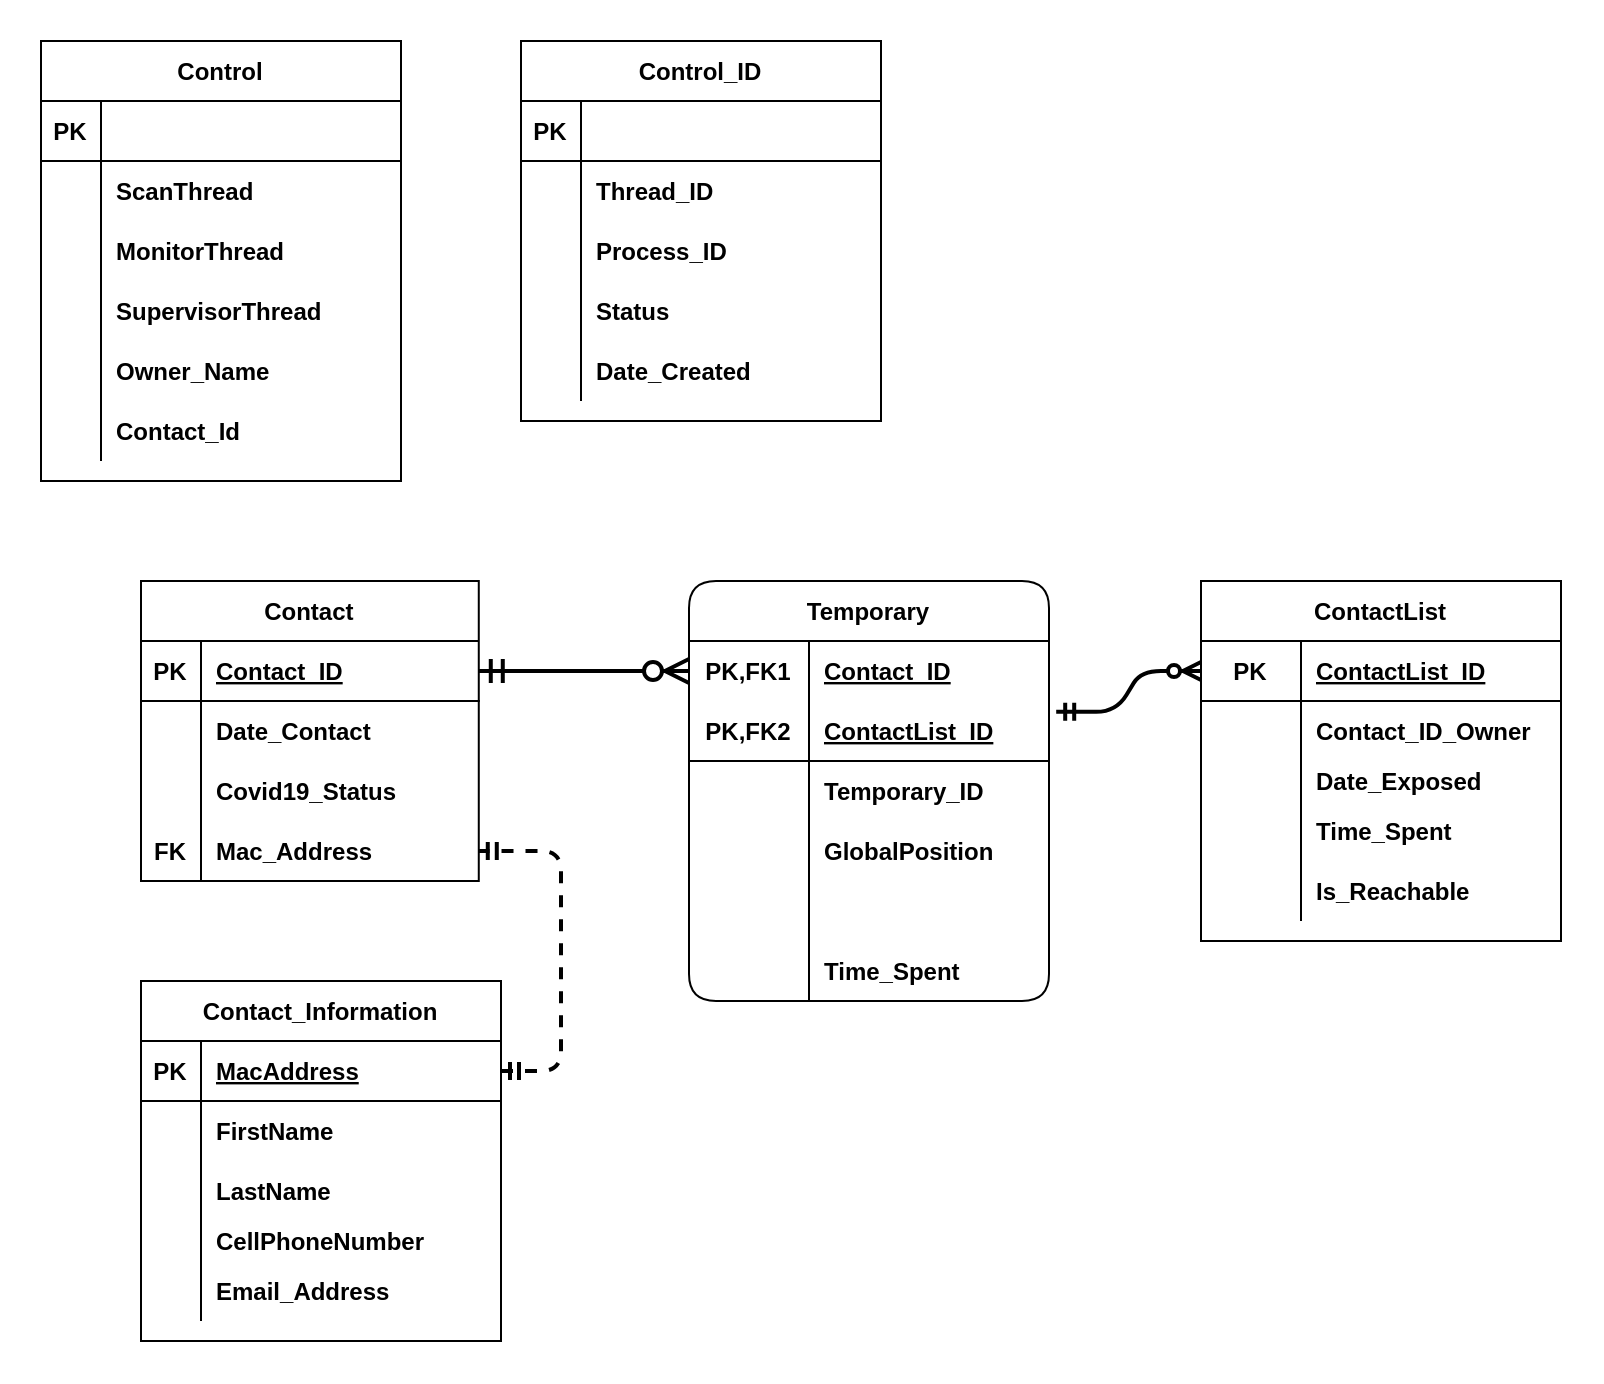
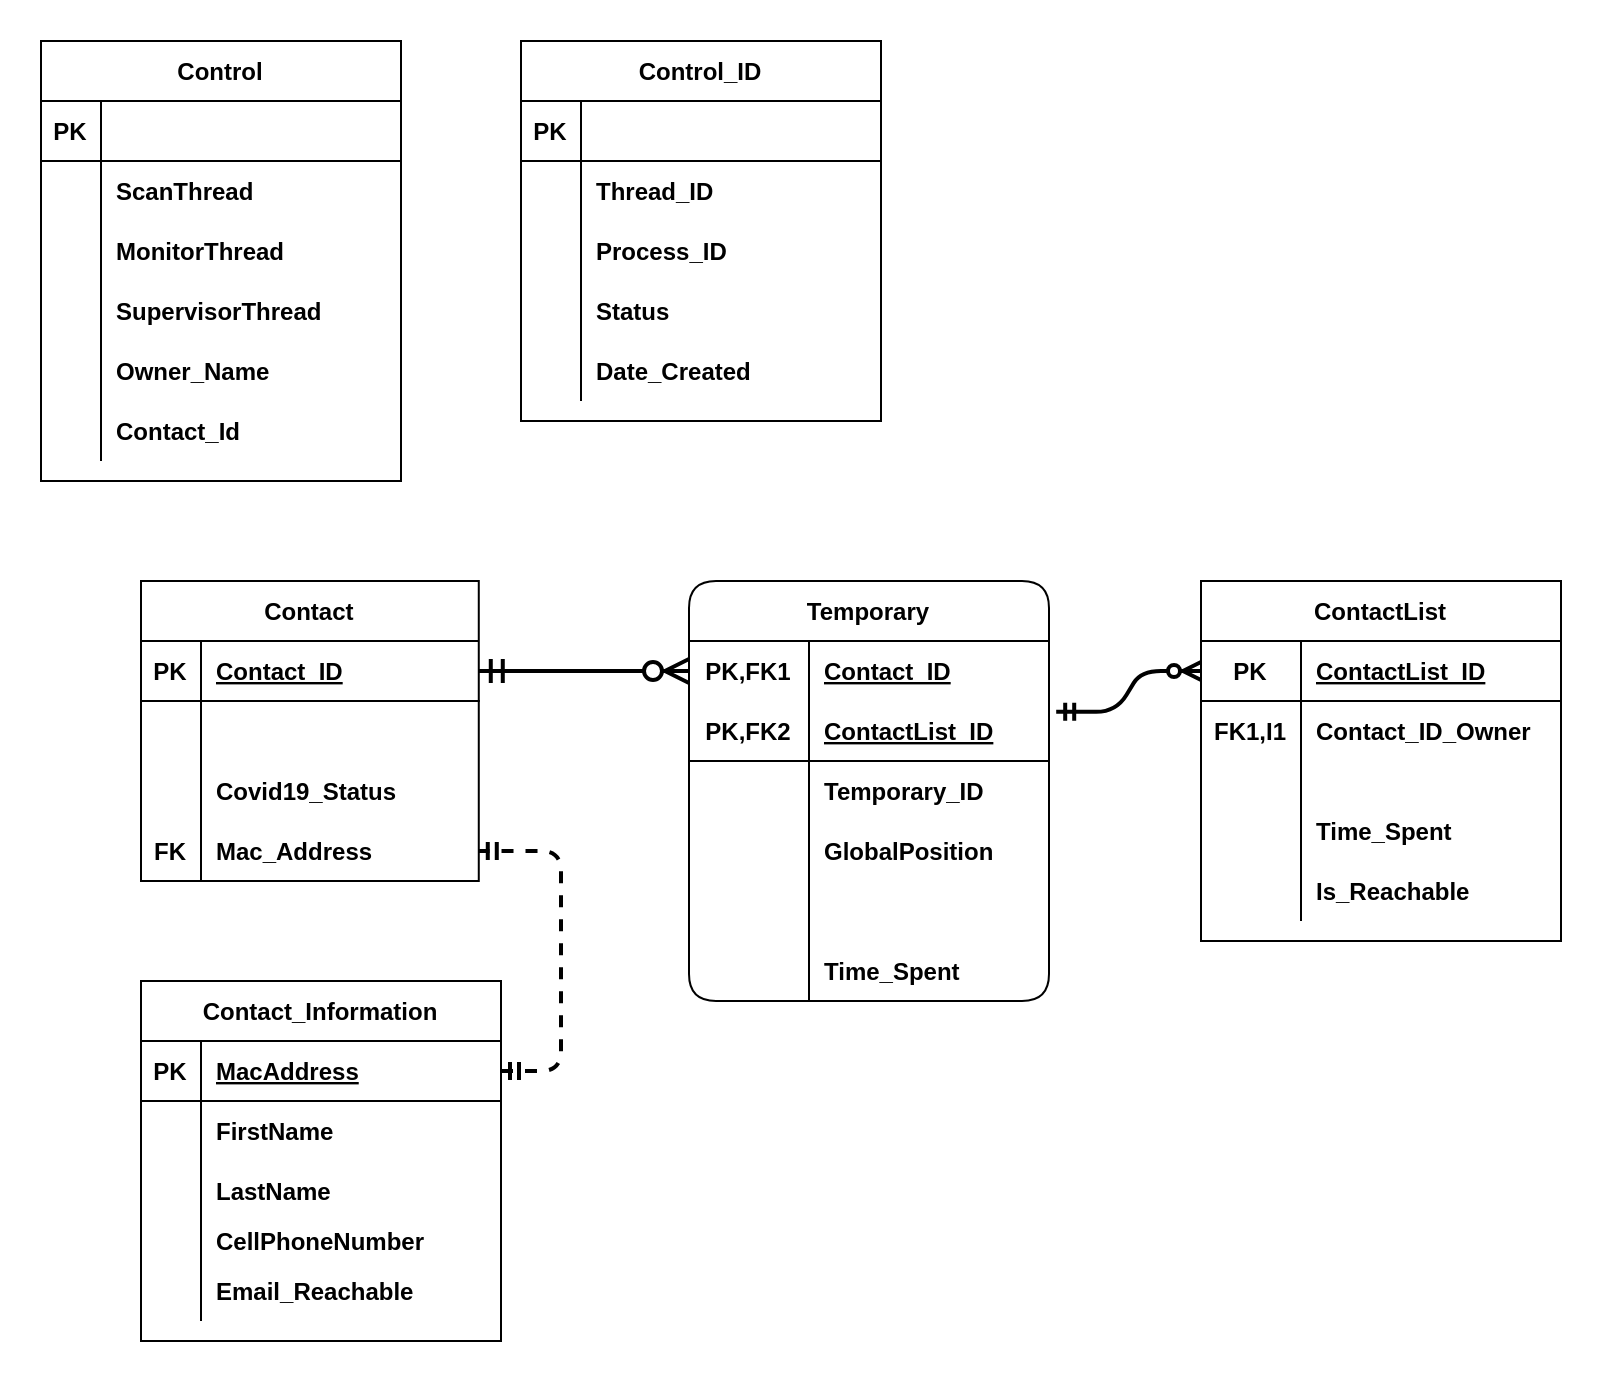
node "Date_Contact": removed
node "FK1,I1": added
node "Date_Exposed": removed
node "Email_Address": label "Email_Address" -> "Email_Reachable"
